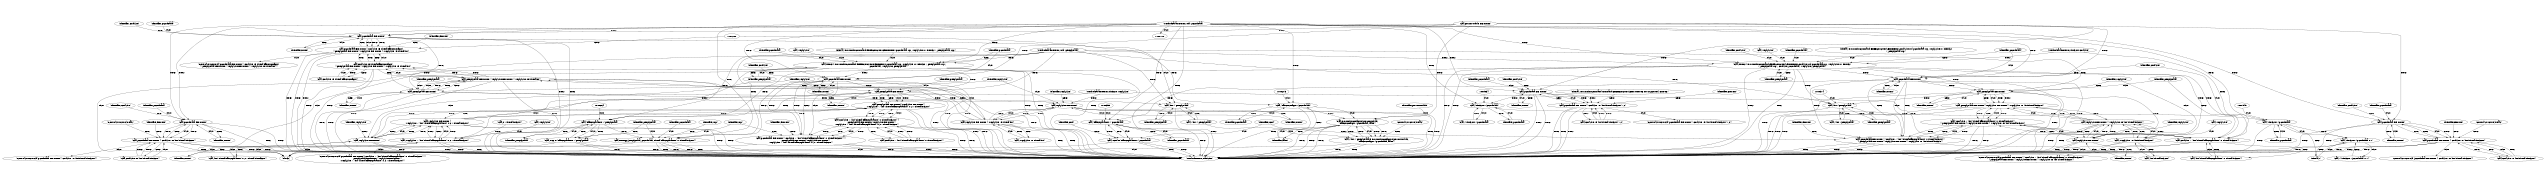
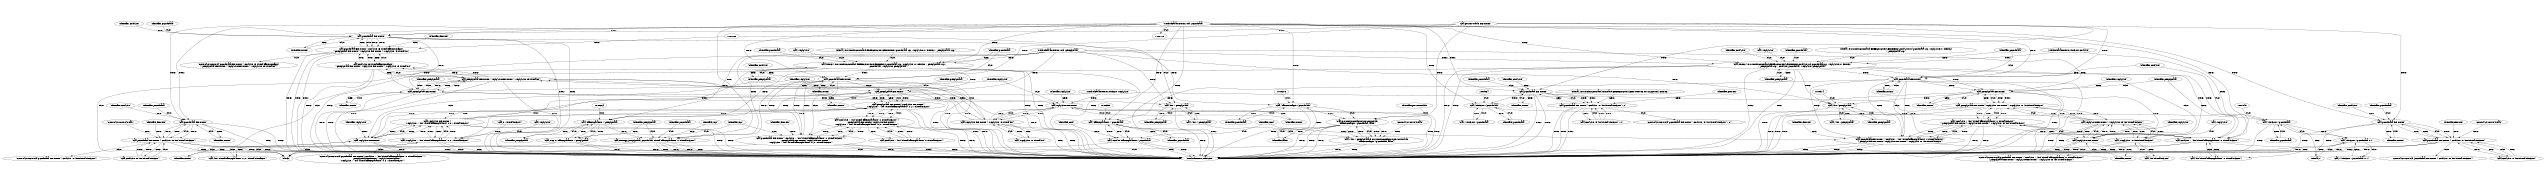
node "(Call,cmdSize != sizeof(effect_config_t))": removed
